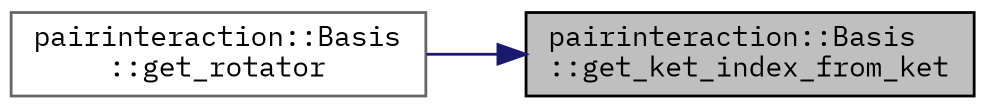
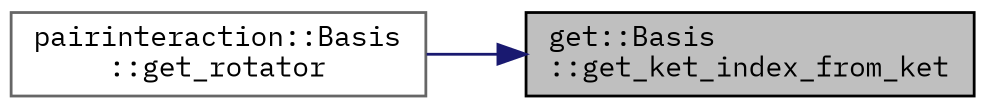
node "pairinteraction::Basis ::get_ket_index_from_ket": label "pairinteraction::Basis ::get_ket_index_from_ket" -> "get::Basis ::get_ket_index_from_ket"
